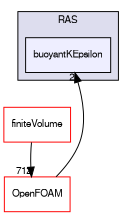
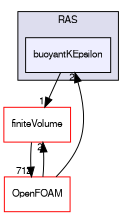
edge "buoyantKEpsilon" -> "finiteVolume": added
edge "OpenFOAM" -> "finiteVolume": added
